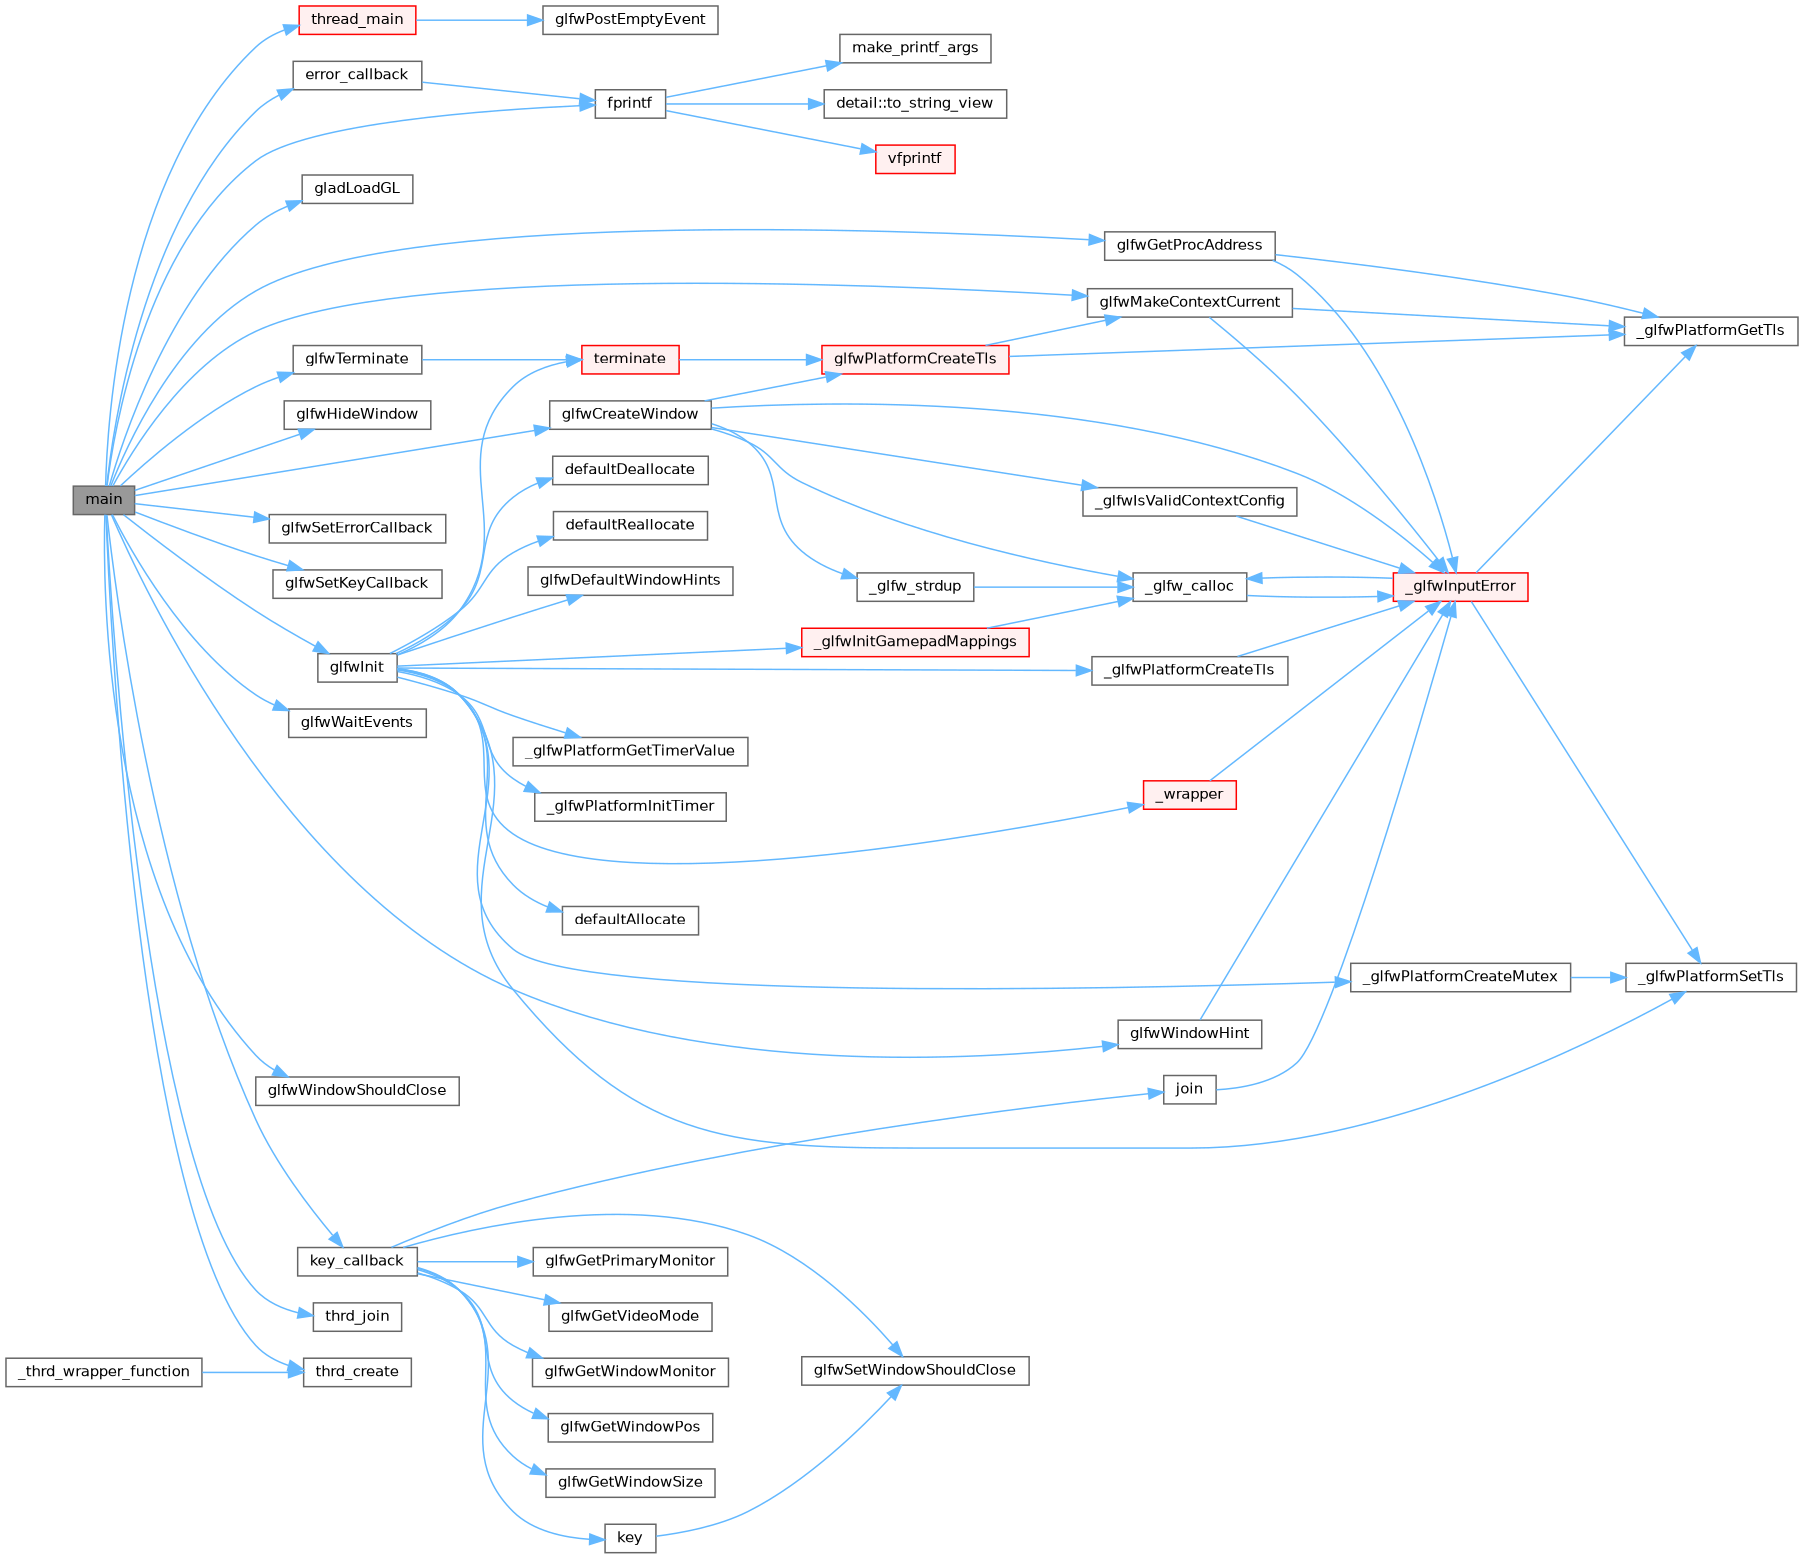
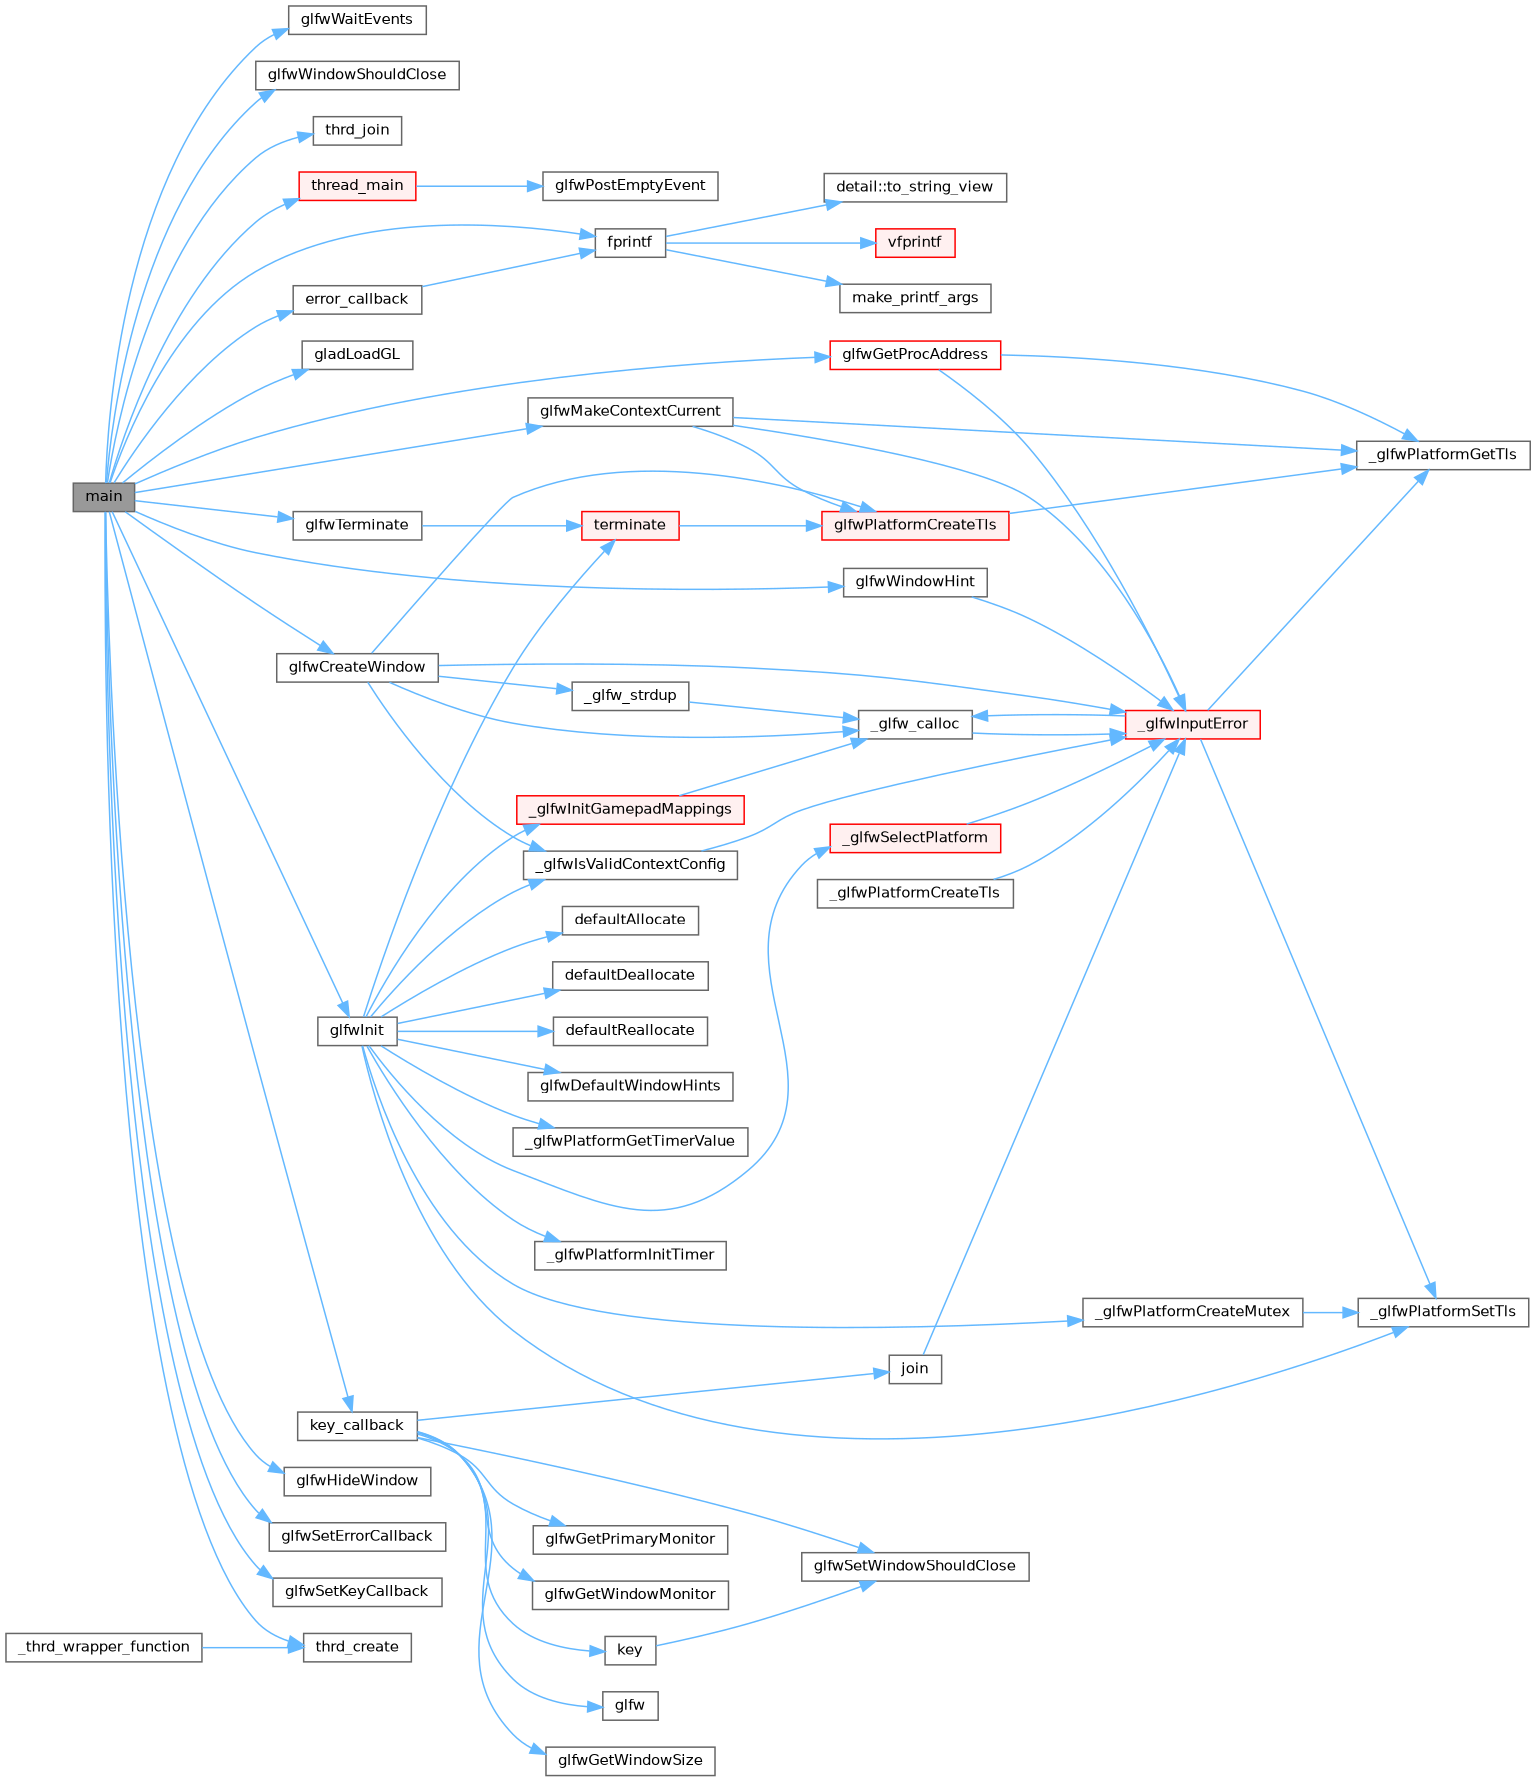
node "glfwGetProcAddress": color grey40 -> red
edge "glfwPlatformCreateTls" -> "glfwMakeContextCurrent": reversed
edge "glfwInit" -> "_glfwPlatformCreateTls": now "glfwInit" -> "_glfwIsValidContextConfig"
node "_wrapper": label "_wrapper" -> "_glfwSelectPlatform"
node "glfwGetVideoMode": removed
node "glfwGetWindowPos": label "glfwGetWindowPos" -> "glfw"
